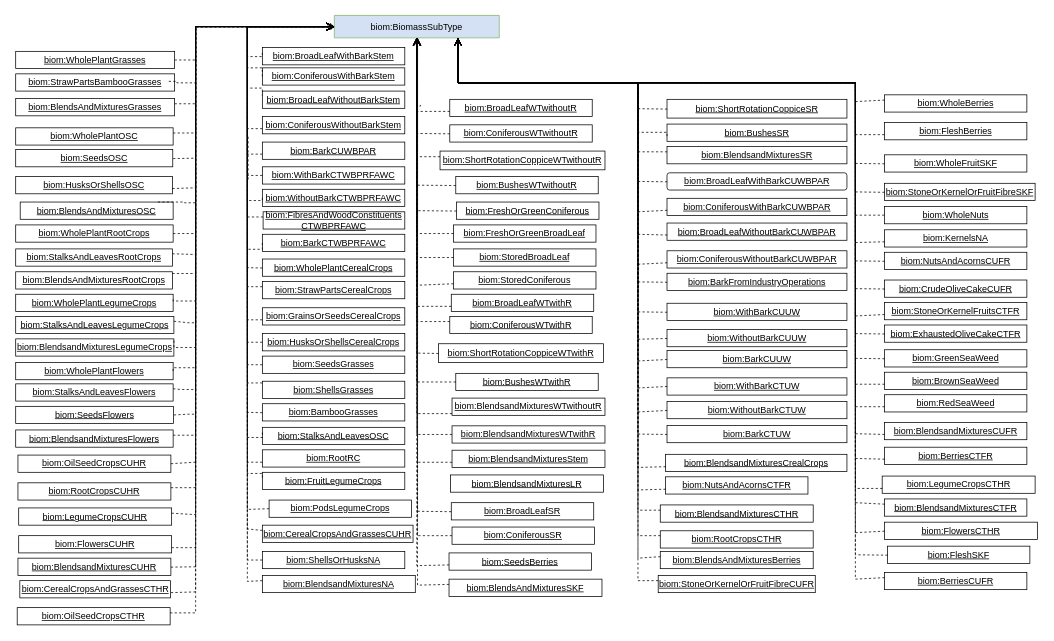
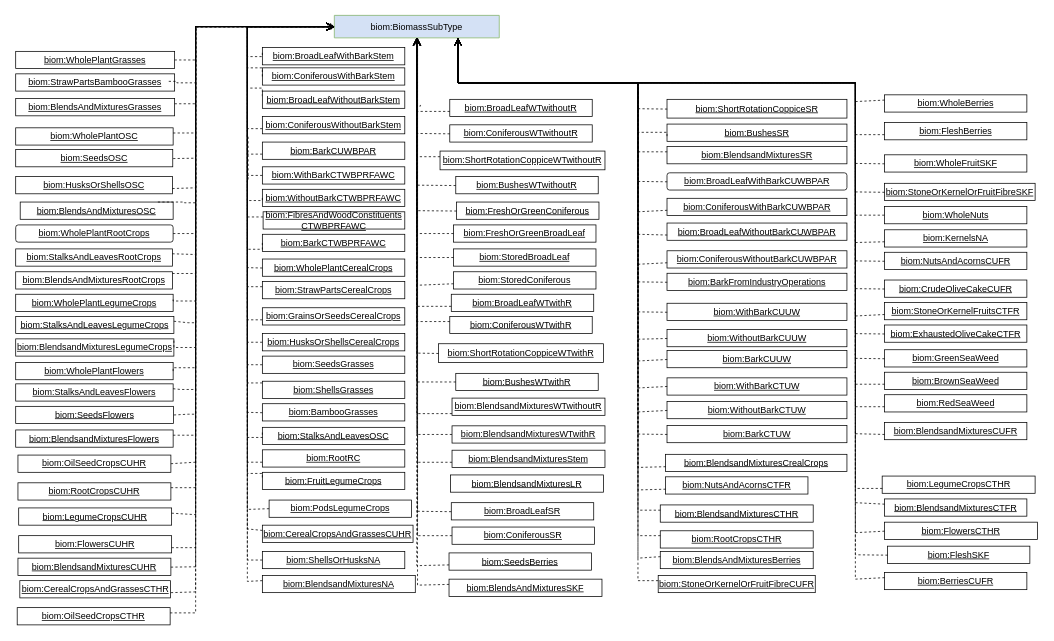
node "biom:WholePlantRootCrops": shape rectangle -> rounded rectangle
node "biom:BerriesCTFR": removed
edge "biom:BerriesCTFR" -> "biom:BiomassSubType": removed
